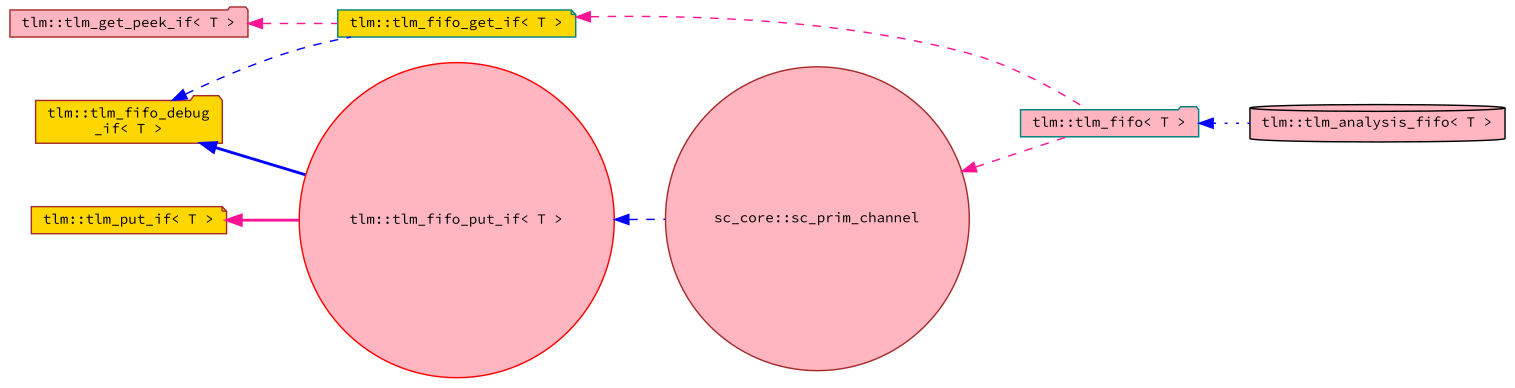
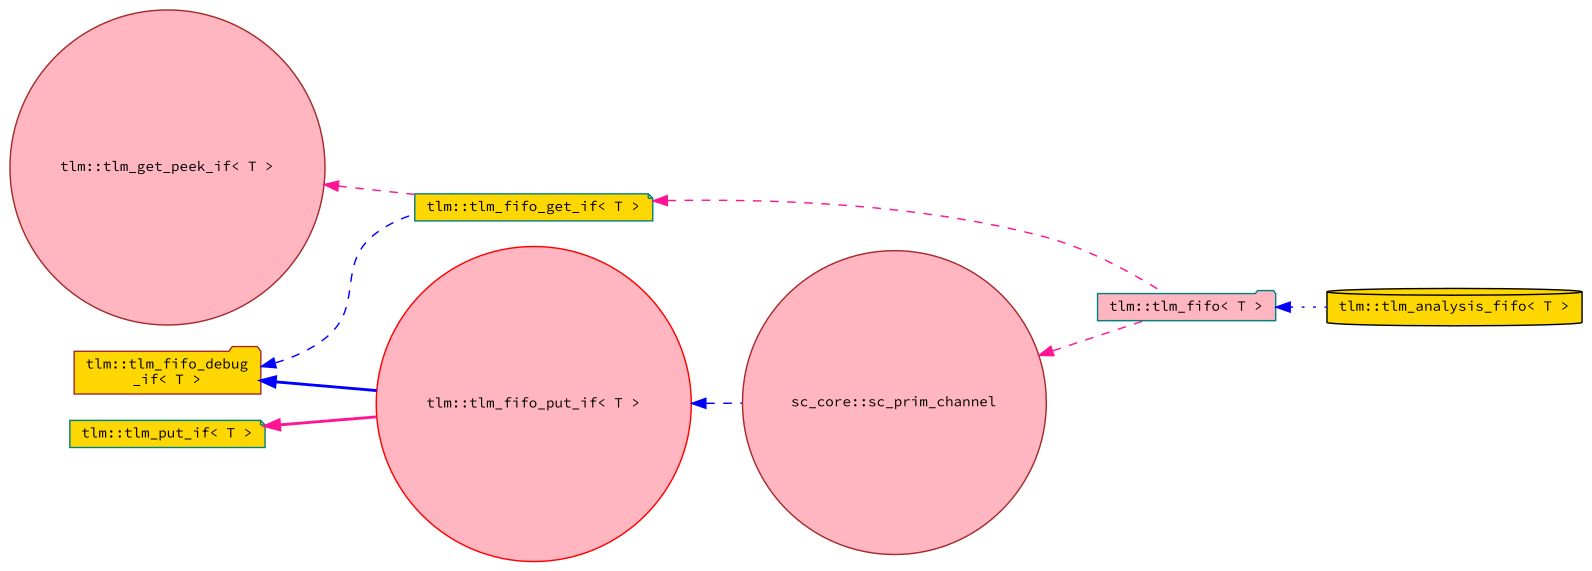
node "tlm::tlm_get_peek_if< T >": shape folder -> circle
node "tlm::tlm_analysis_fifo< T >": fillcolor lightpink -> gold
node "tlm::tlm_put_if< T >": color brown -> teal
